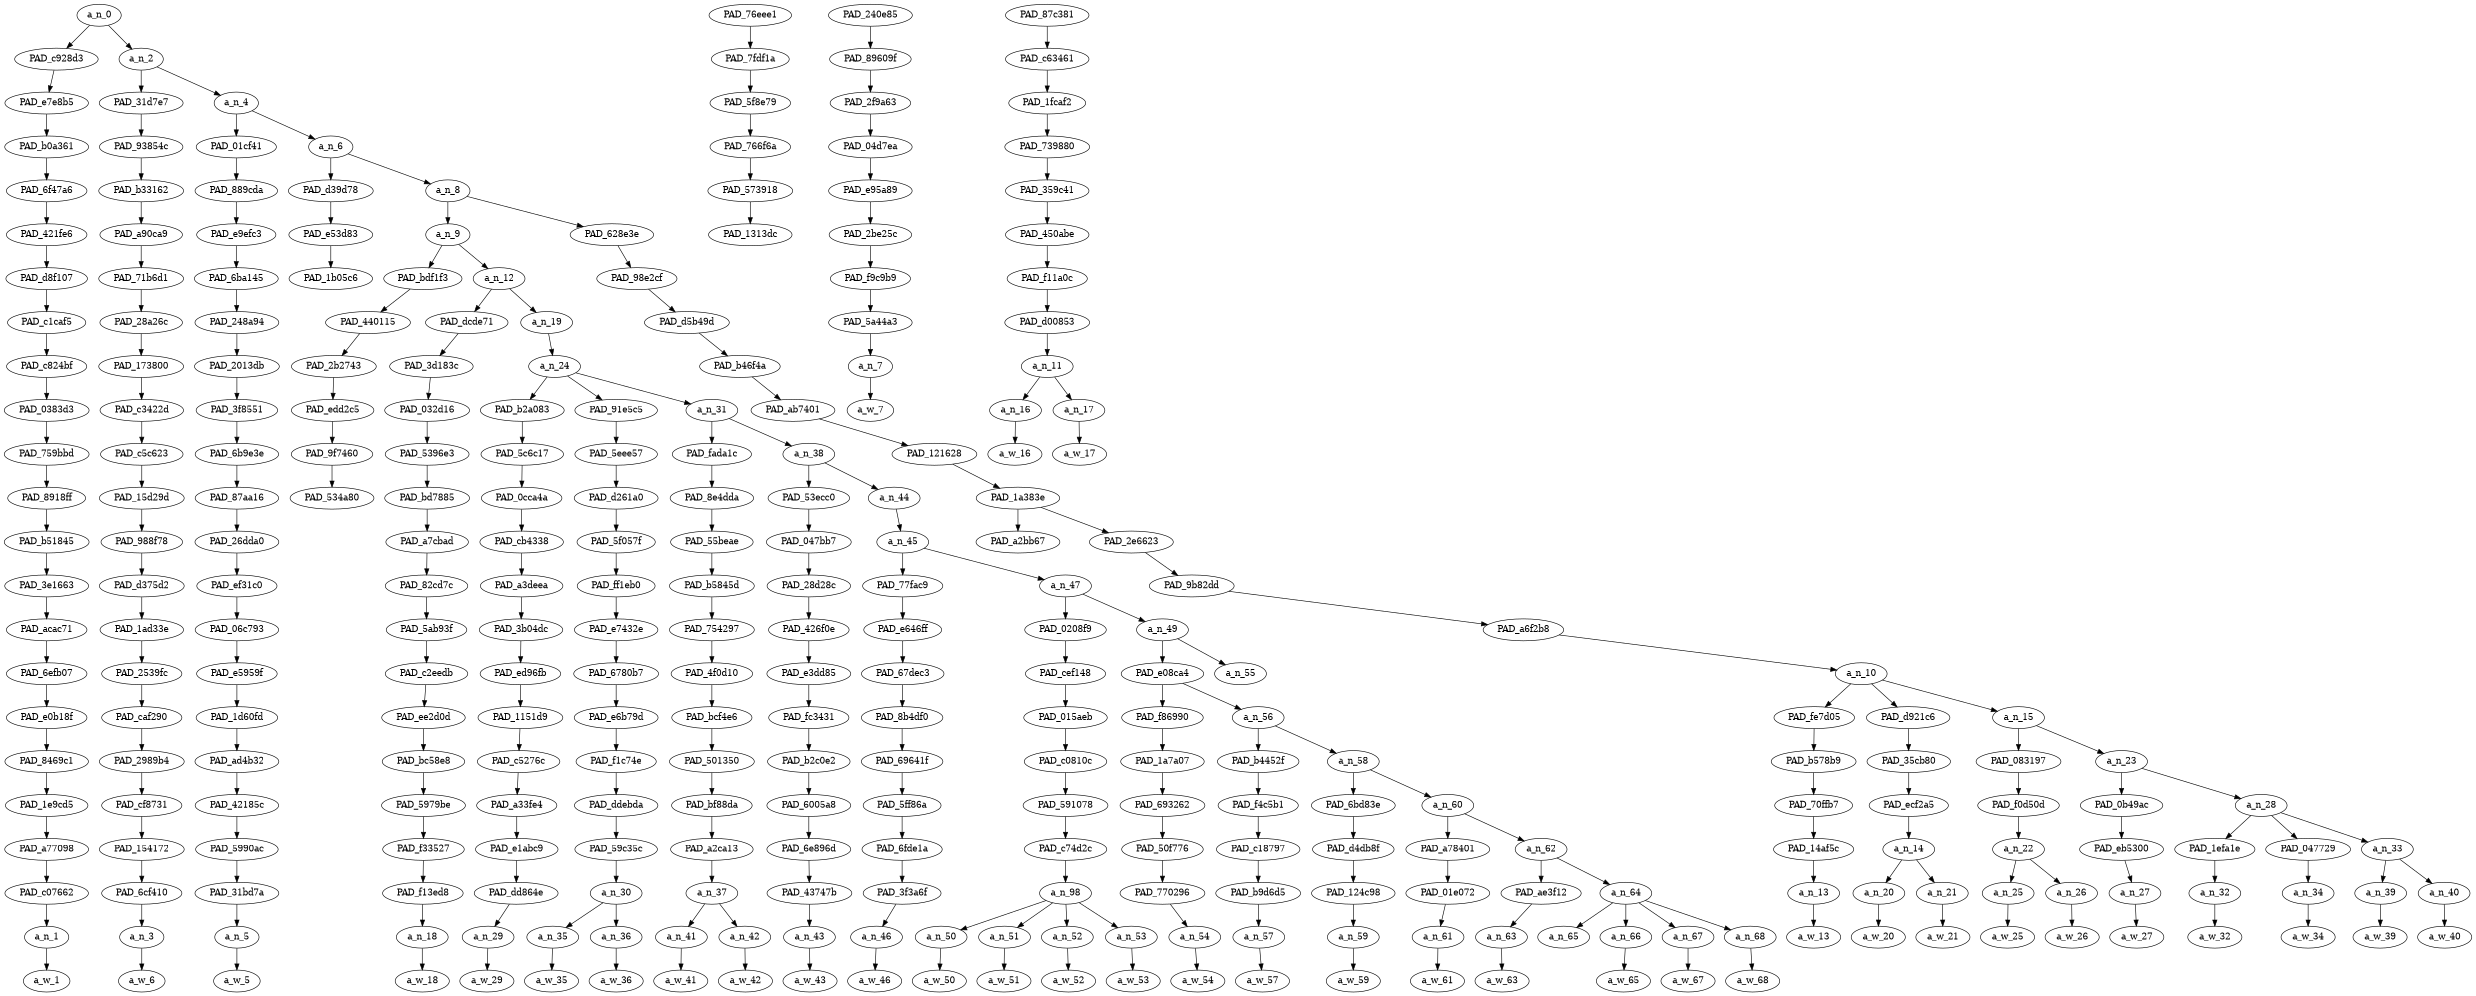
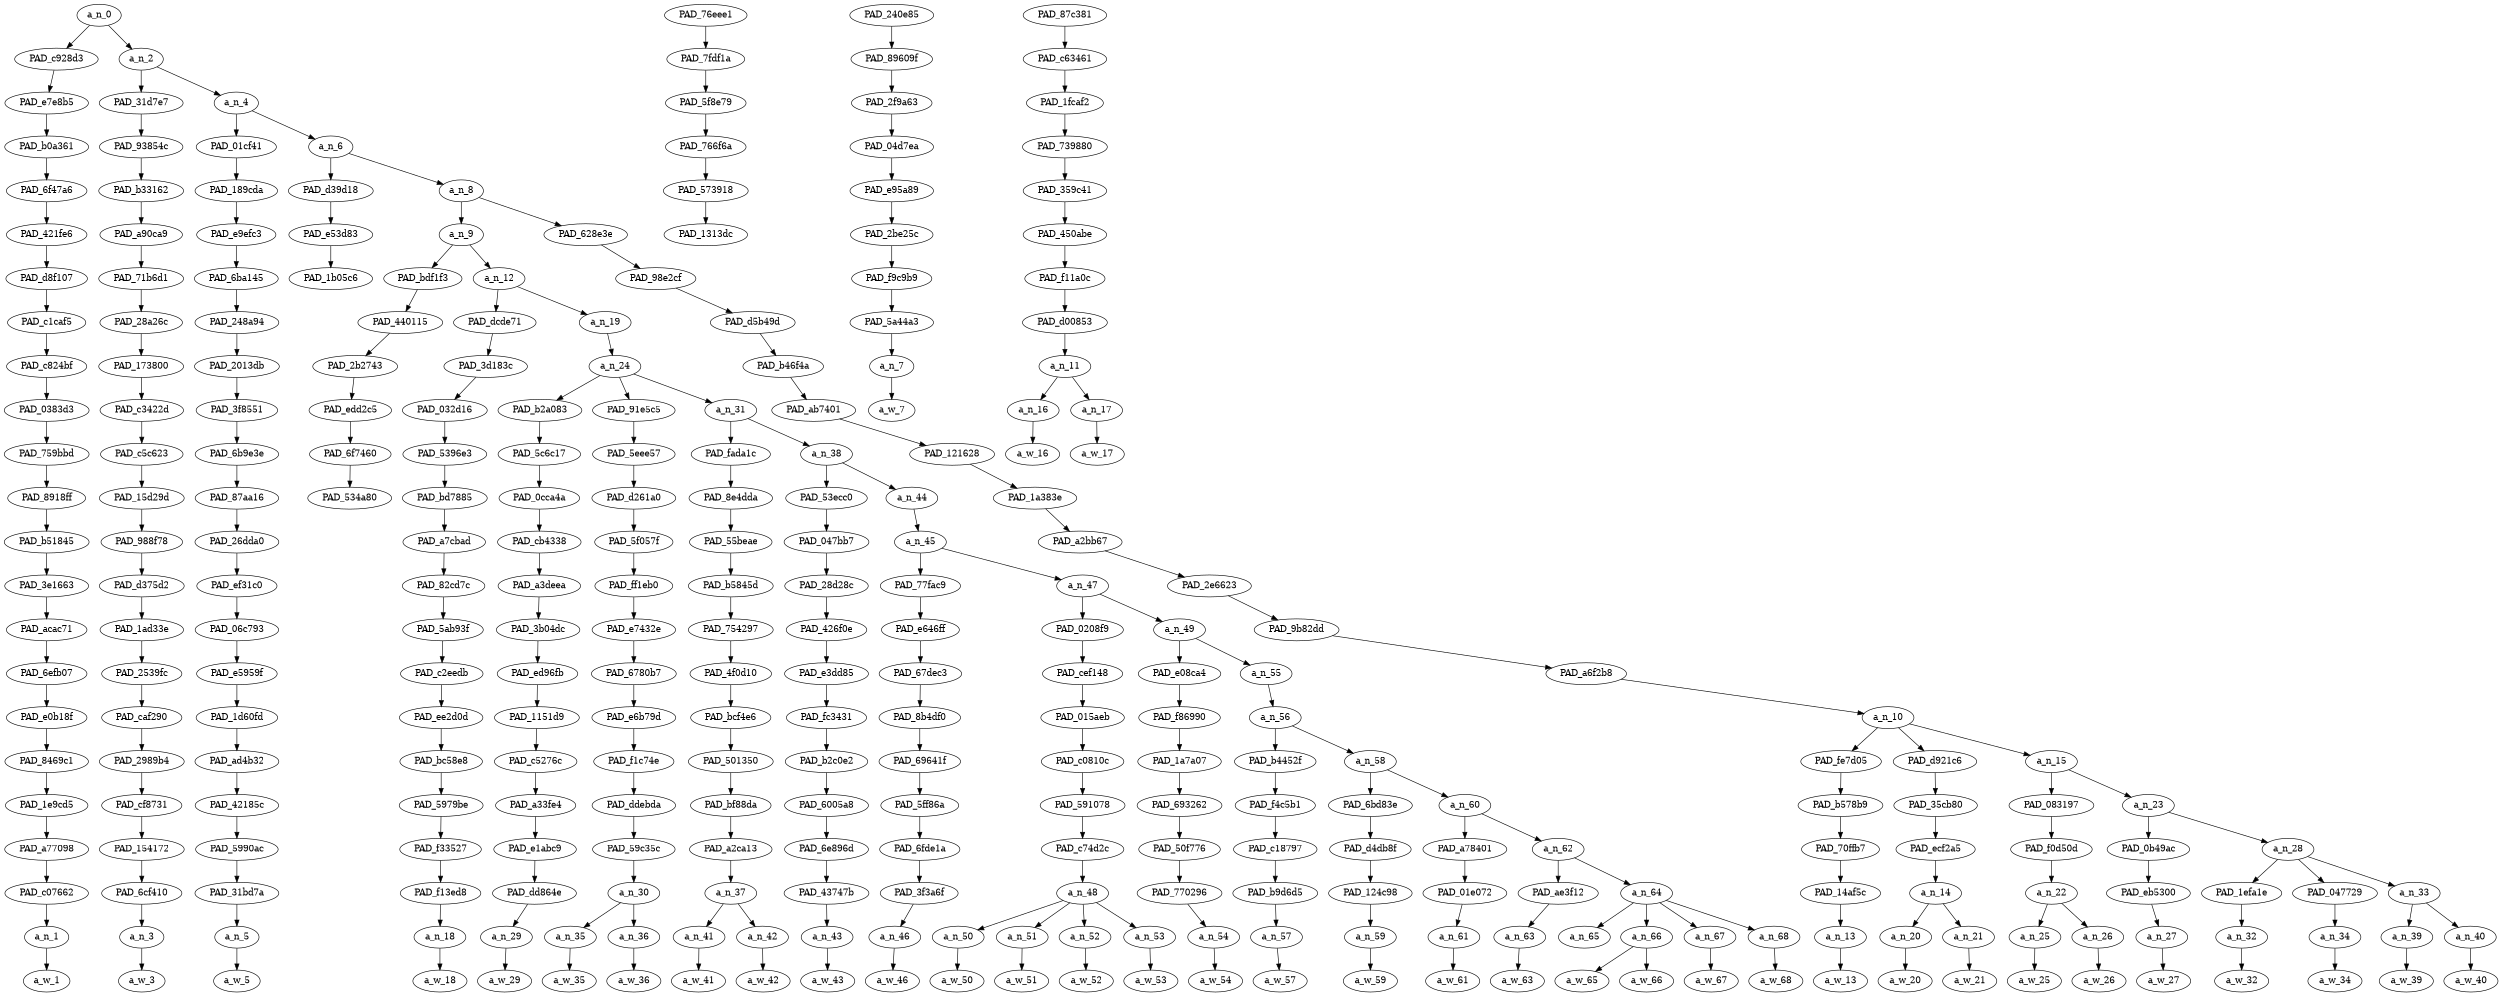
node "PAD_889cda": label "PAD_889cda" -> "PAD_189cda"
node "PAD_d39d78": label "PAD_d39d78" -> "PAD_d39d18"
node "PAD_9f7460": label "PAD_9f7460" -> "PAD_6f7460"
edge "PAD_1a383e" -> "PAD_2e6623": now "PAD_a2bb67" -> "PAD_2e6623"
edge "PAD_e08ca4" -> "a_n_56": now "a_n_55" -> "a_n_56"
node "a_n_98": label "a_n_98" -> "a_n_48"
node "a_w_6": label "a_w_6" -> "a_w_3"
node "a_w_66": added
